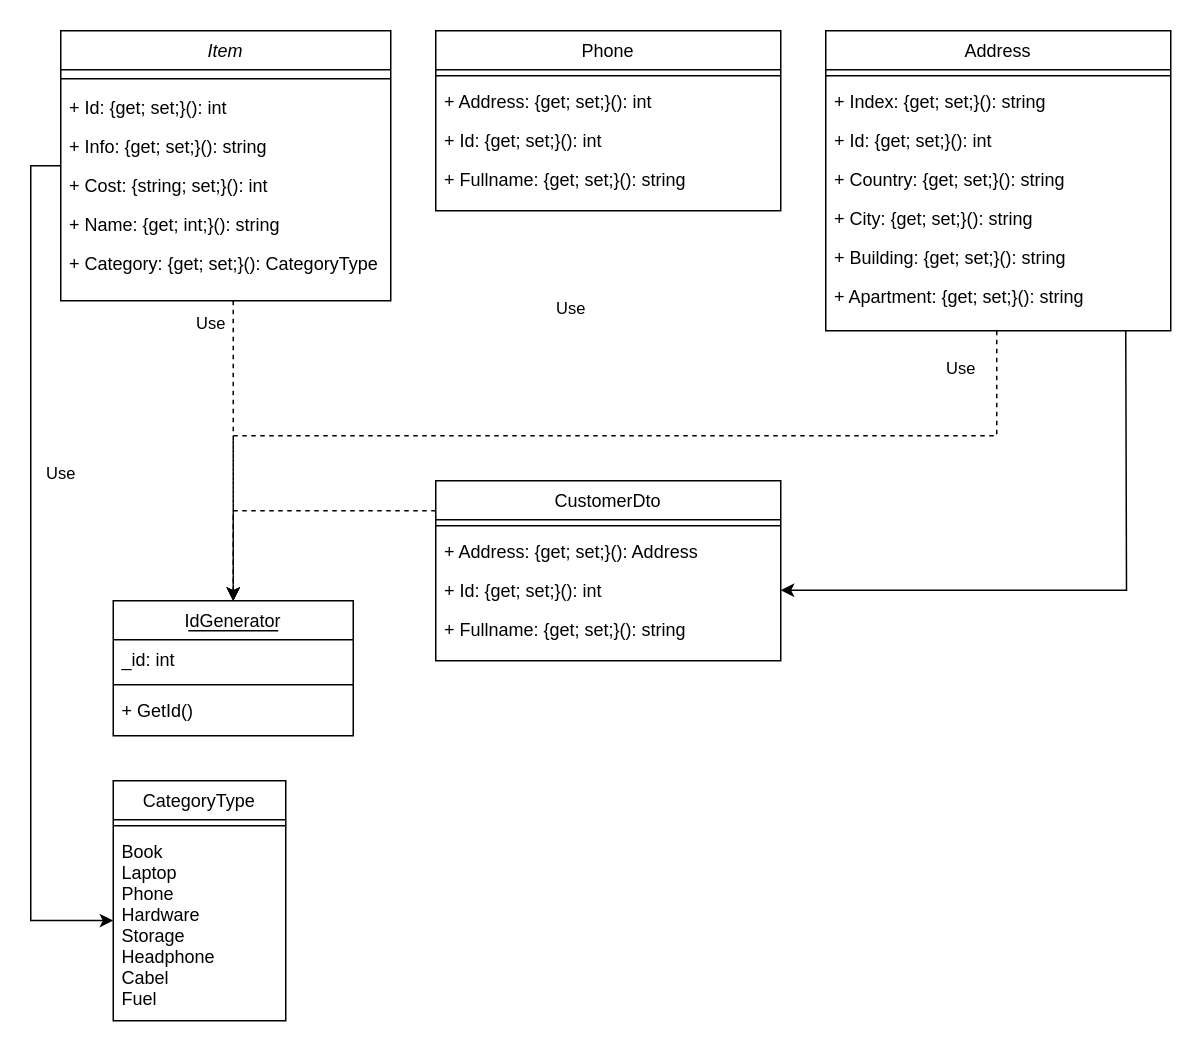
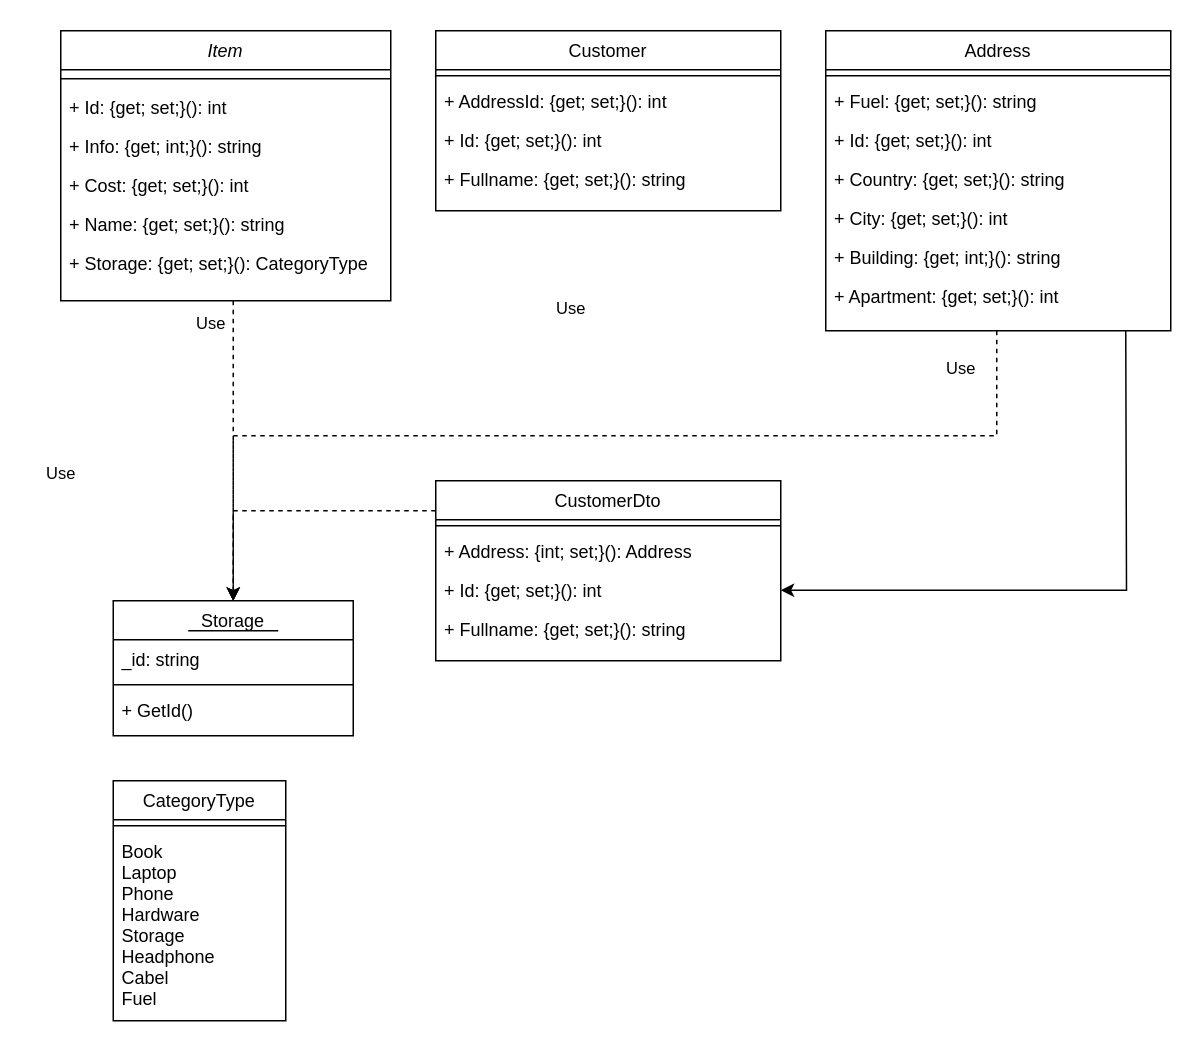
node "Phone": label "Phone" -> "Customer"
node "+ Address: {get; set;}(): int": label "+ Address: {get; set;}(): int" -> "+ AddressId: {get; set;}(): int"
node "+ Index: {get; set;}(): string": label "+ Index: {get; set;}(): string" -> "+ Fuel: {get; set;}(): string"
node "+ Info: {get; set;}(): string": label "+ Info: {get; set;}(): string" -> "+ Info: {get; int;}(): string"
node "+ Cost: {string; set;}(): int": label "+ Cost: {string; set;}(): int" -> "+ Cost: {get; set;}(): int"
node "+ City: {get; set;}(): string": label "+ City: {get; set;}(): string" -> "+ City: {get; set;}(): int"
node "+ Name: {get; int;}(): string": label "+ Name: {get; int;}(): string" -> "+ Name: {get; set;}(): string"
node "+ Building: {get; set;}(): string": label "+ Building: {get; set;}(): string" -> "+ Building: {get; int;}(): string"
node "+ Category: {get; set;}(): CategoryType": label "+ Category: {get; set;}(): CategoryType" -> "+ Storage: {get; set;}(): CategoryType"
node "+ Apartment: {get; set;}(): string": label "+ Apartment: {get; set;}(): string" -> "+ Apartment: {get; set;}(): int"
node "+ Address: {get; set;}(): Address": label "+ Address: {get; set;}(): Address" -> "+ Address: {int; set;}(): Address"
edge "Item" -> "Book Laptop Phone Hardware Storage Headphone Cabel Fuel": removed
node "IdGenerator": label "IdGenerator" -> "Storage"
node "_id: int": label "_id: int" -> "_id: string"
